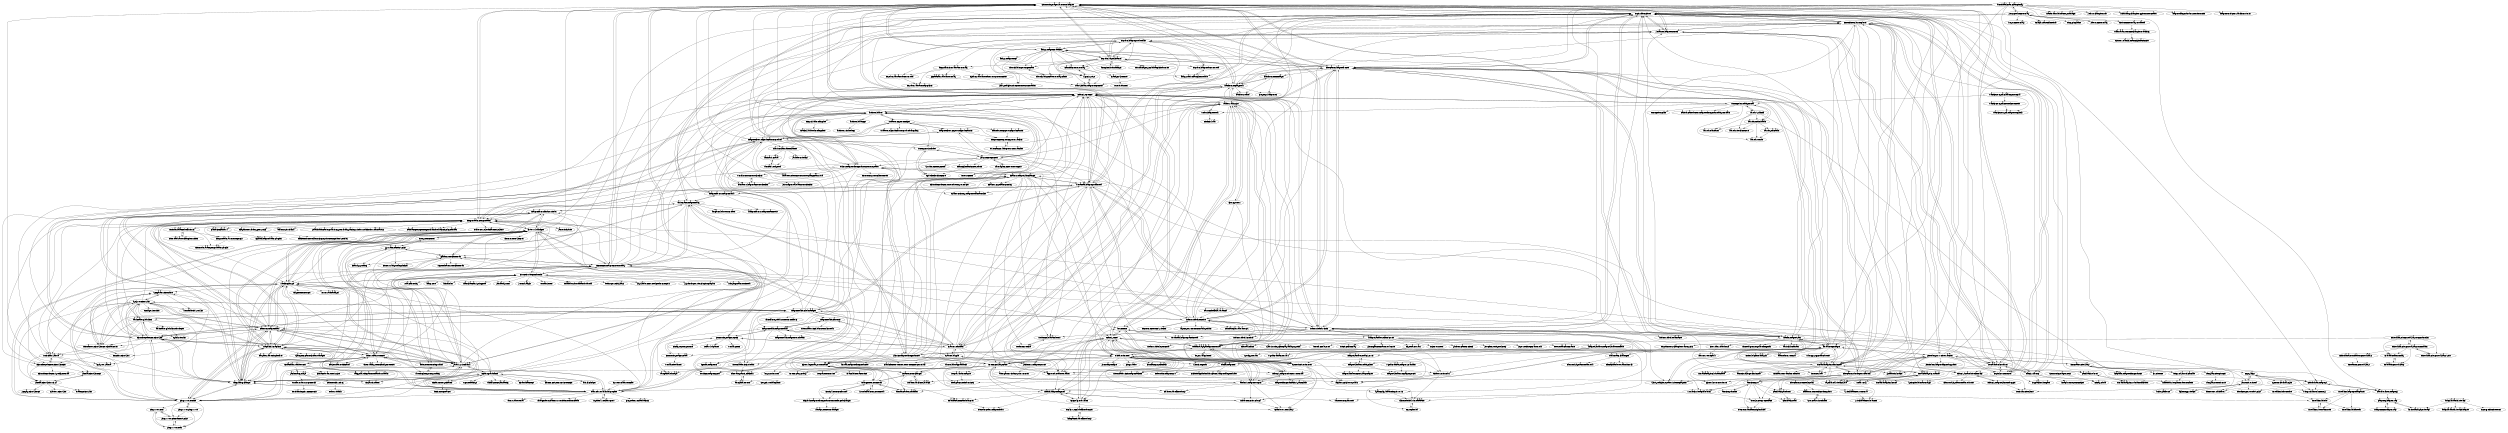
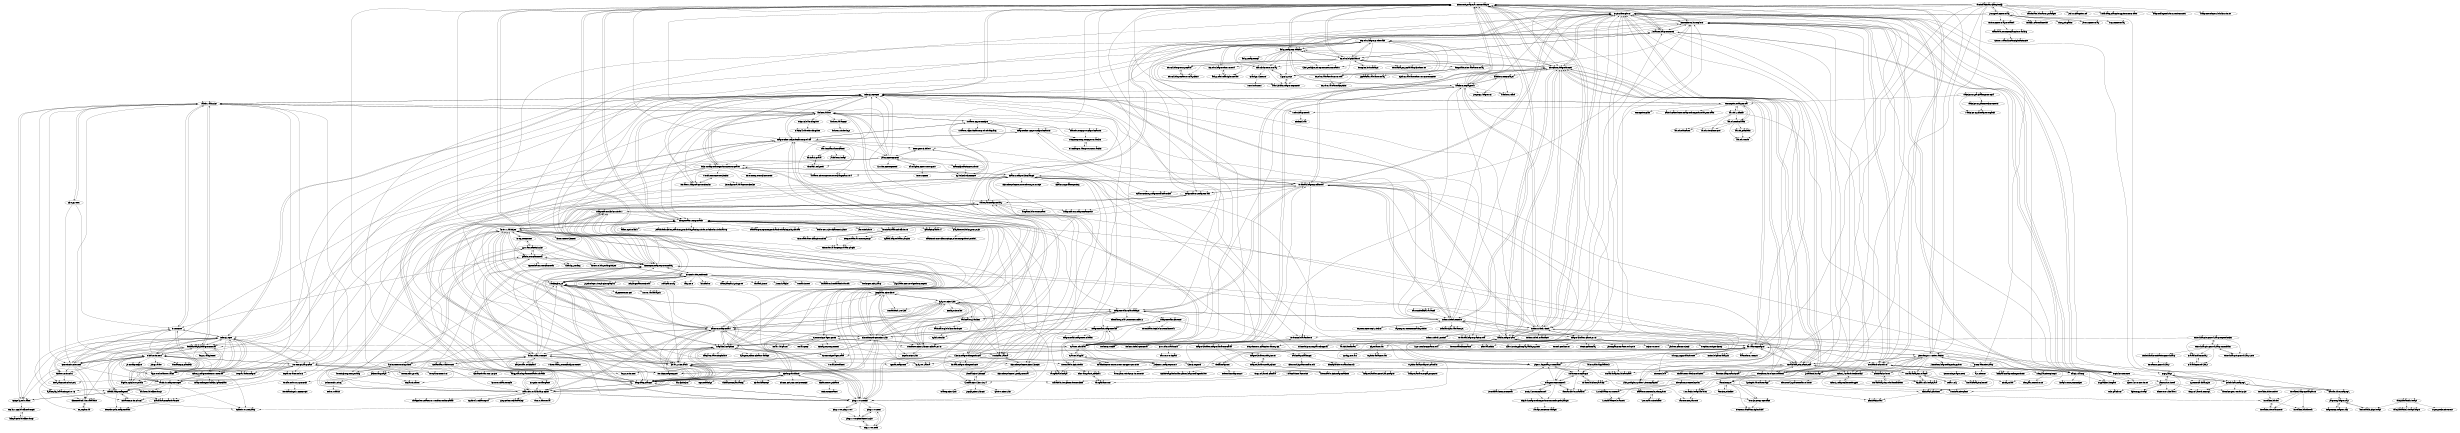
edge "JEBataclan/valorant-overlay" -> "SkinSpotlights/LiveEventsDocumentation": now "RCVolus/lol-pick-ban-ui" -> "SkinSpotlights/LiveEventsDocumentation"
node "ReptarK/MasterLol_v6": added
